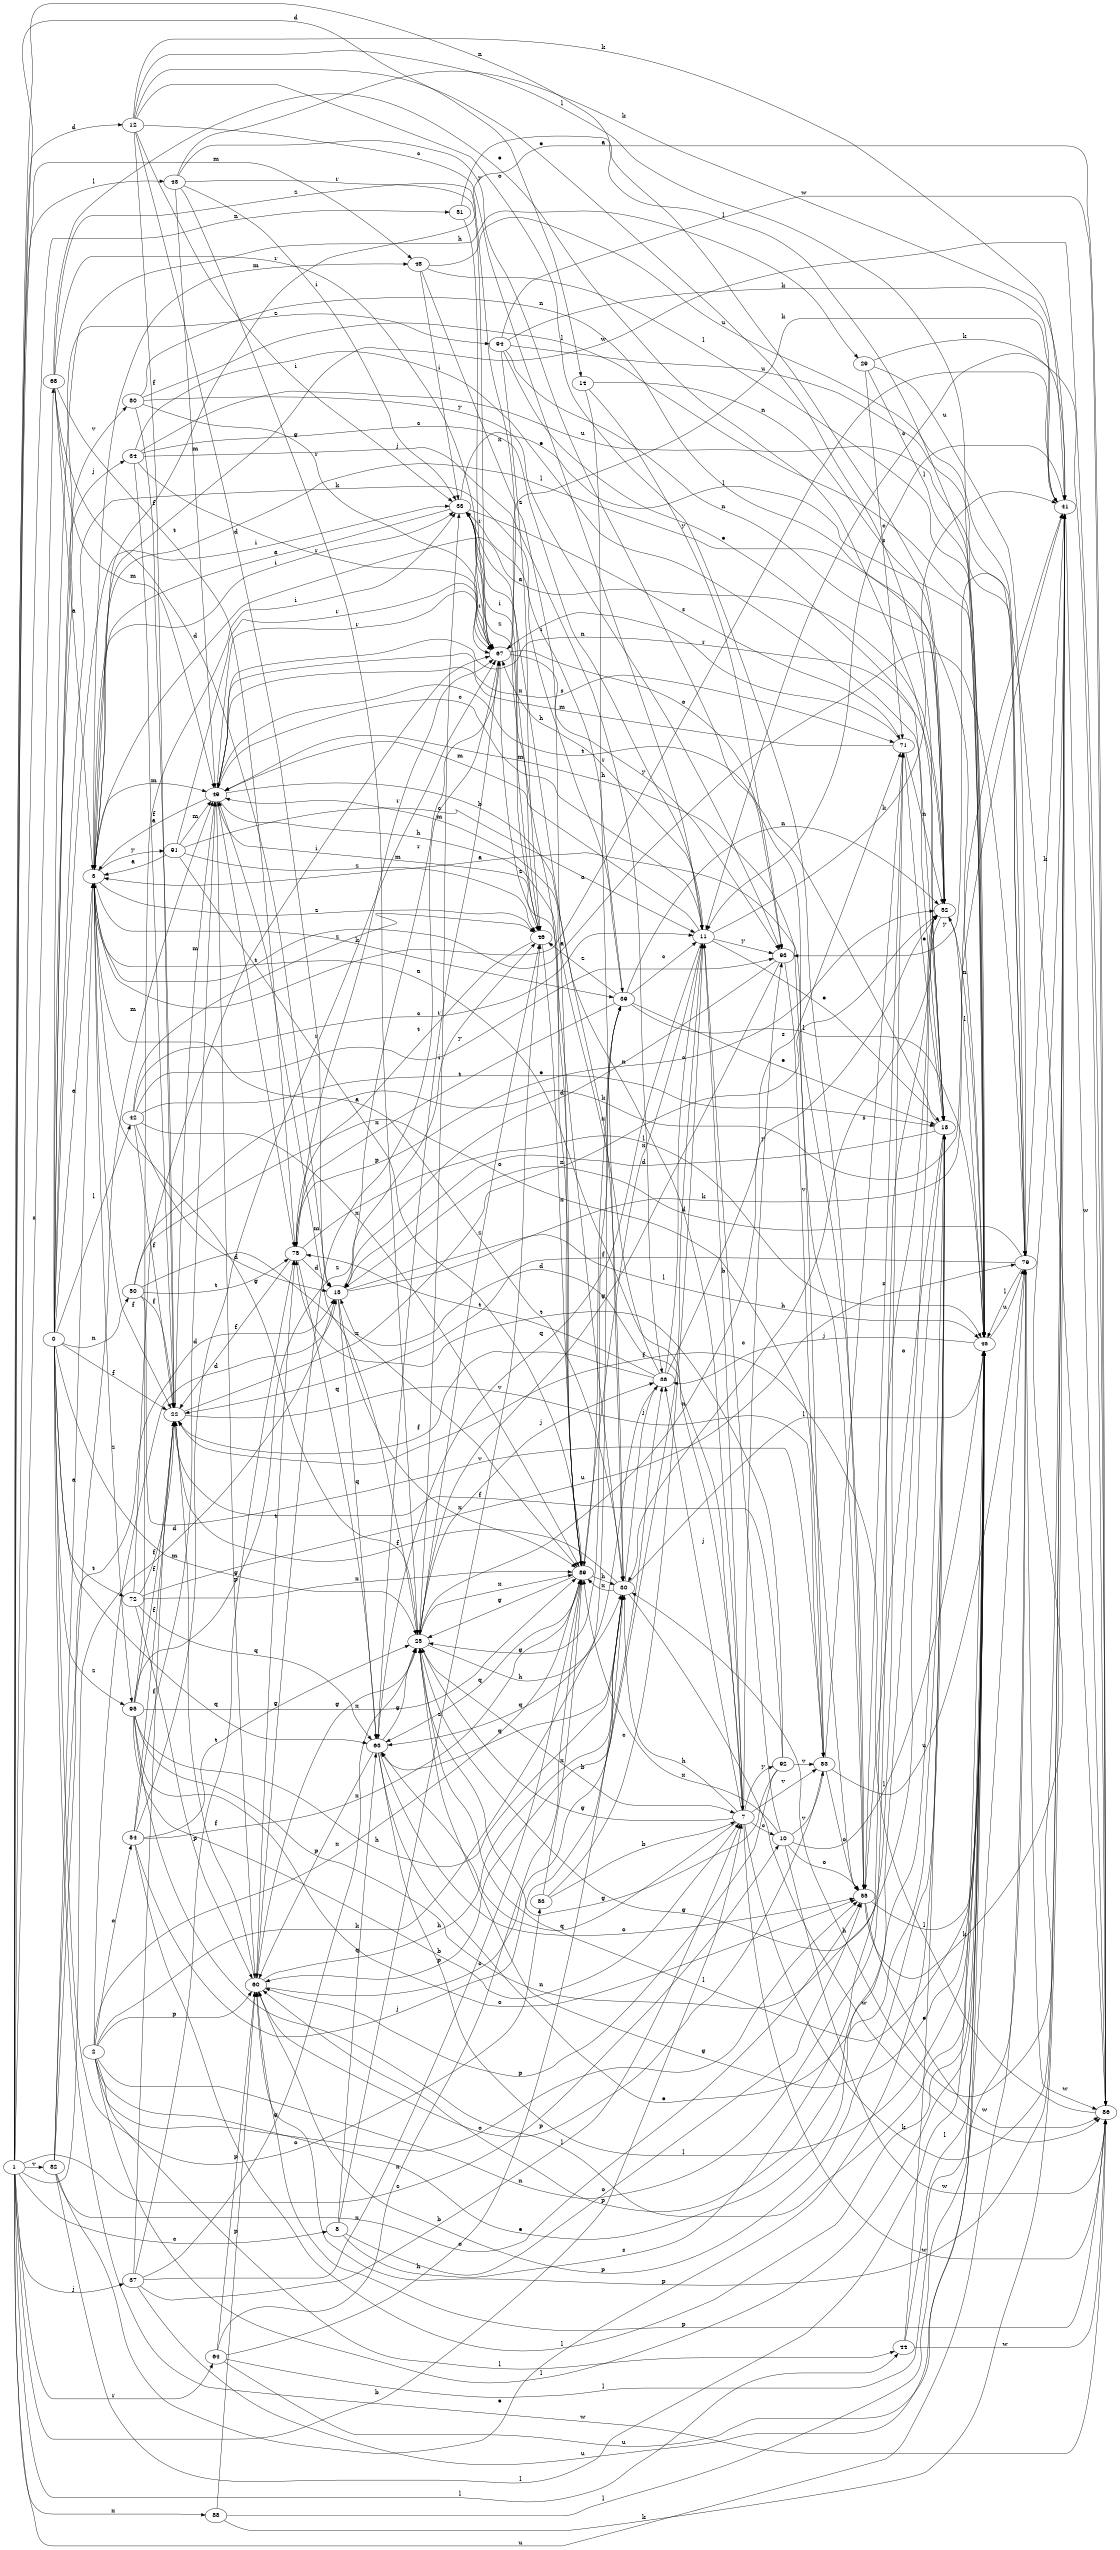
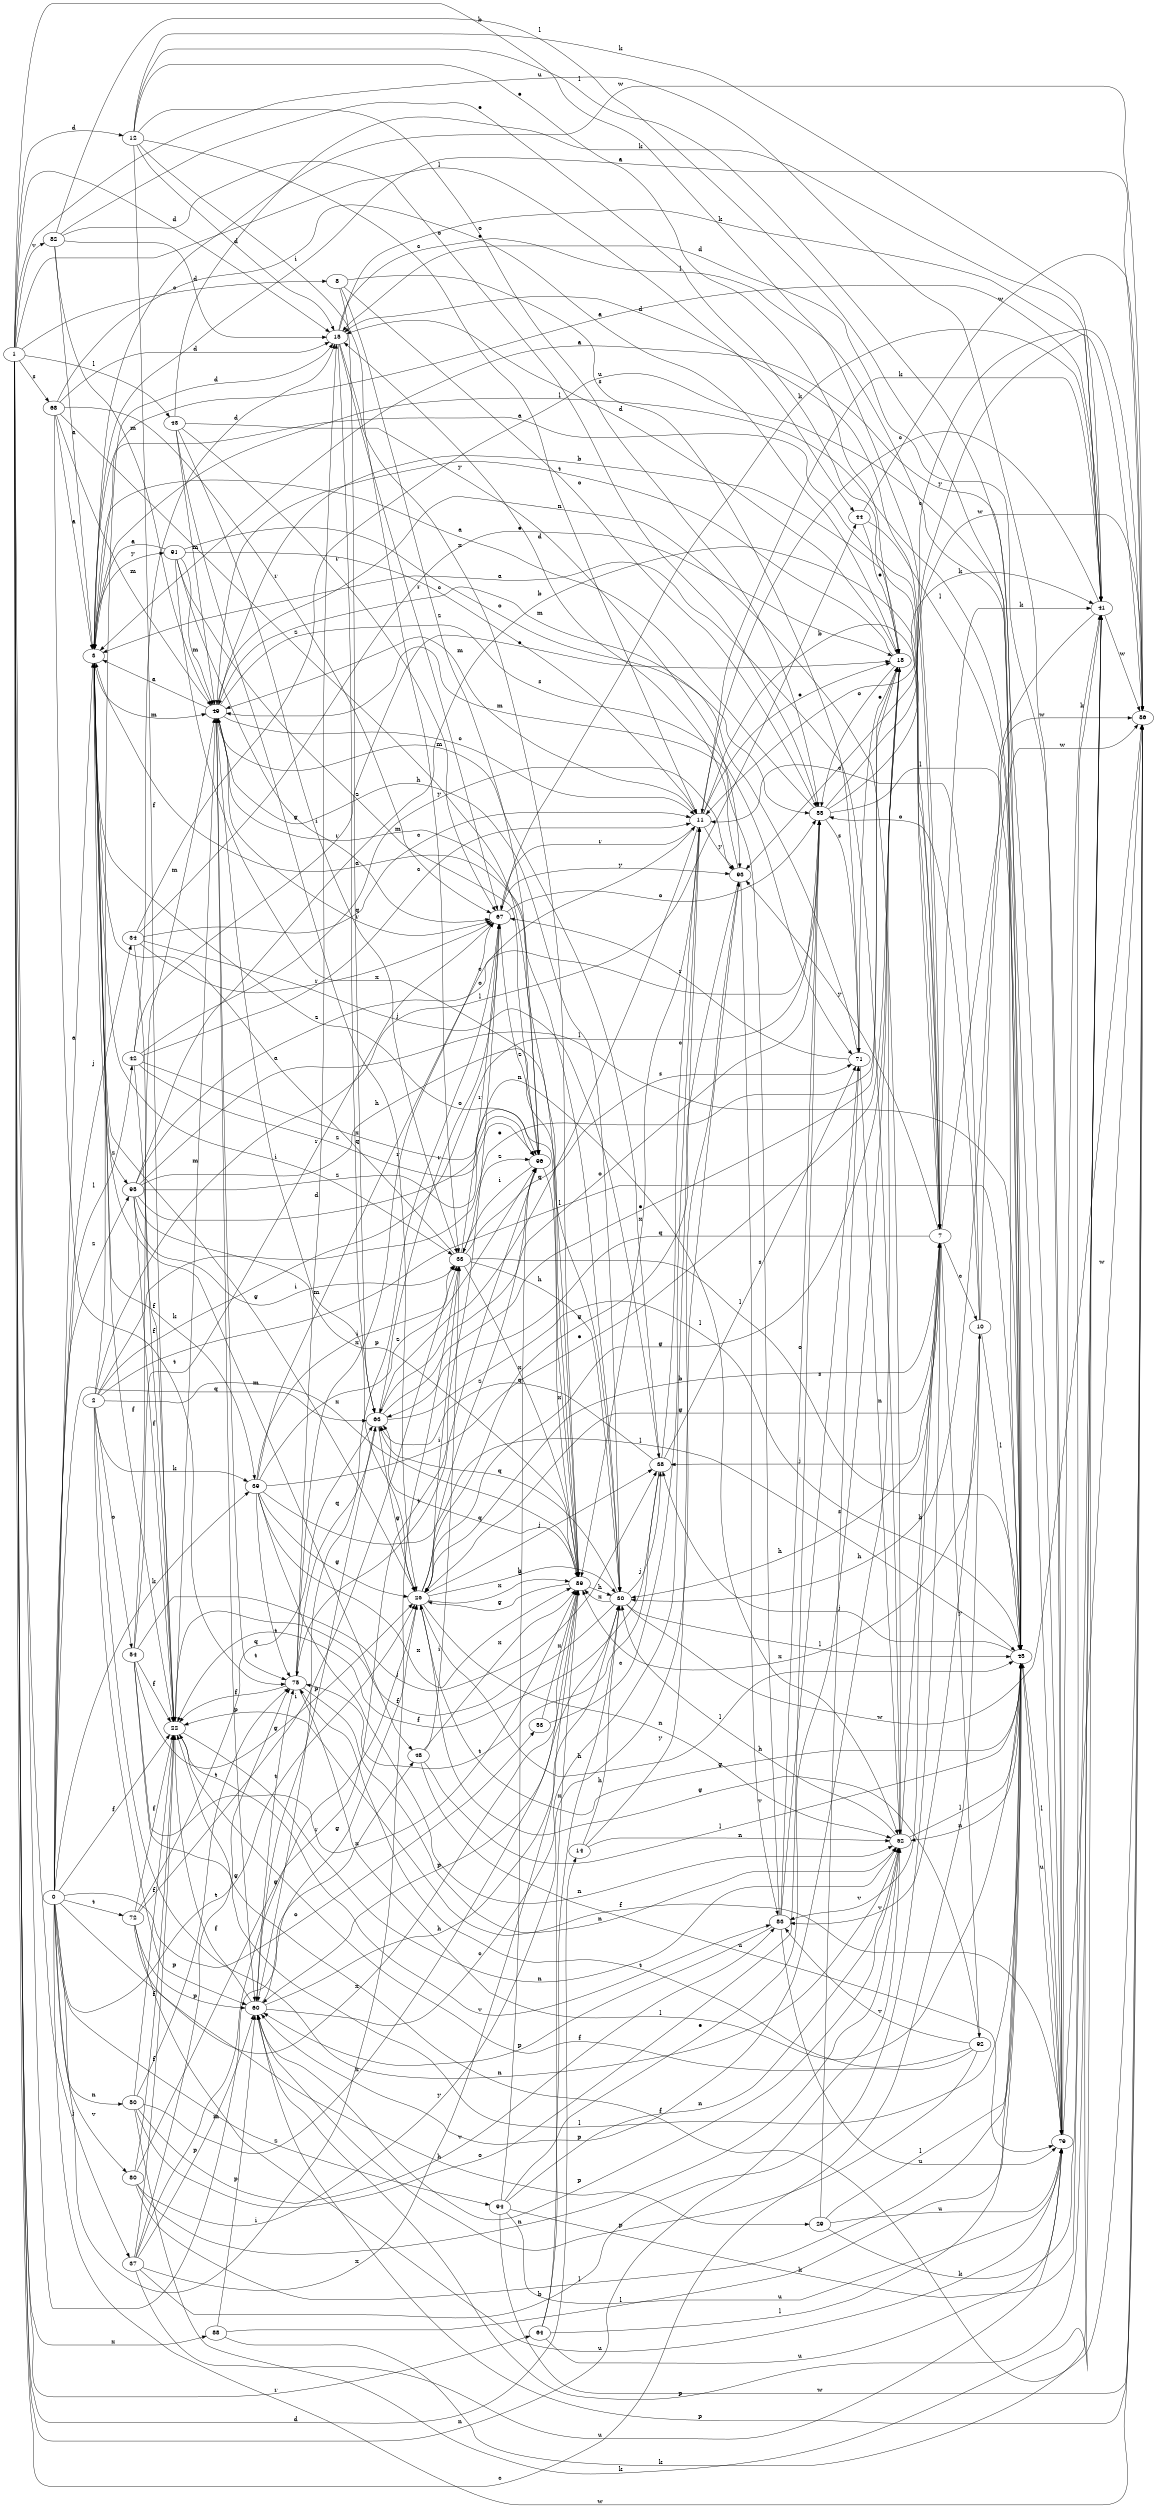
node "51": removed
edge "91" -> "55": added, label "o"
node "46": label "46" -> "96"
edge "72" -> "67": now "72" -> "33"
edge "89" -> "39": reversed
edge "53" -> "7": now "52" -> "7"
edge "64" -> "60": now "37" -> "60"
